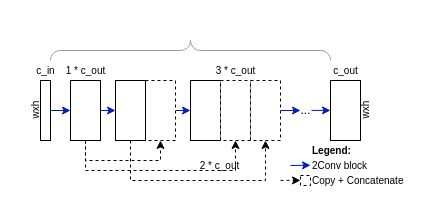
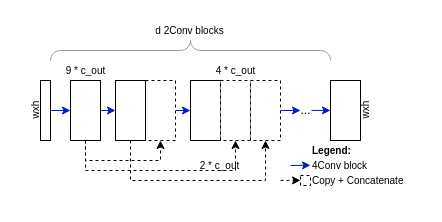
node "d 2Conv blocks": added
node "c_in": removed
node "1 * c_out": label "1 * c_out" -> "9 * c_out"
node "3 * c_out": label "3 * c_out" -> "4 * c_out"
node "c_out": removed
node "Legend: 2Conv block Copy + Concatenate": label "Legend: 2Conv block Copy + Concatenate" -> "Legend: 4Conv block Copy + Concatenate"
